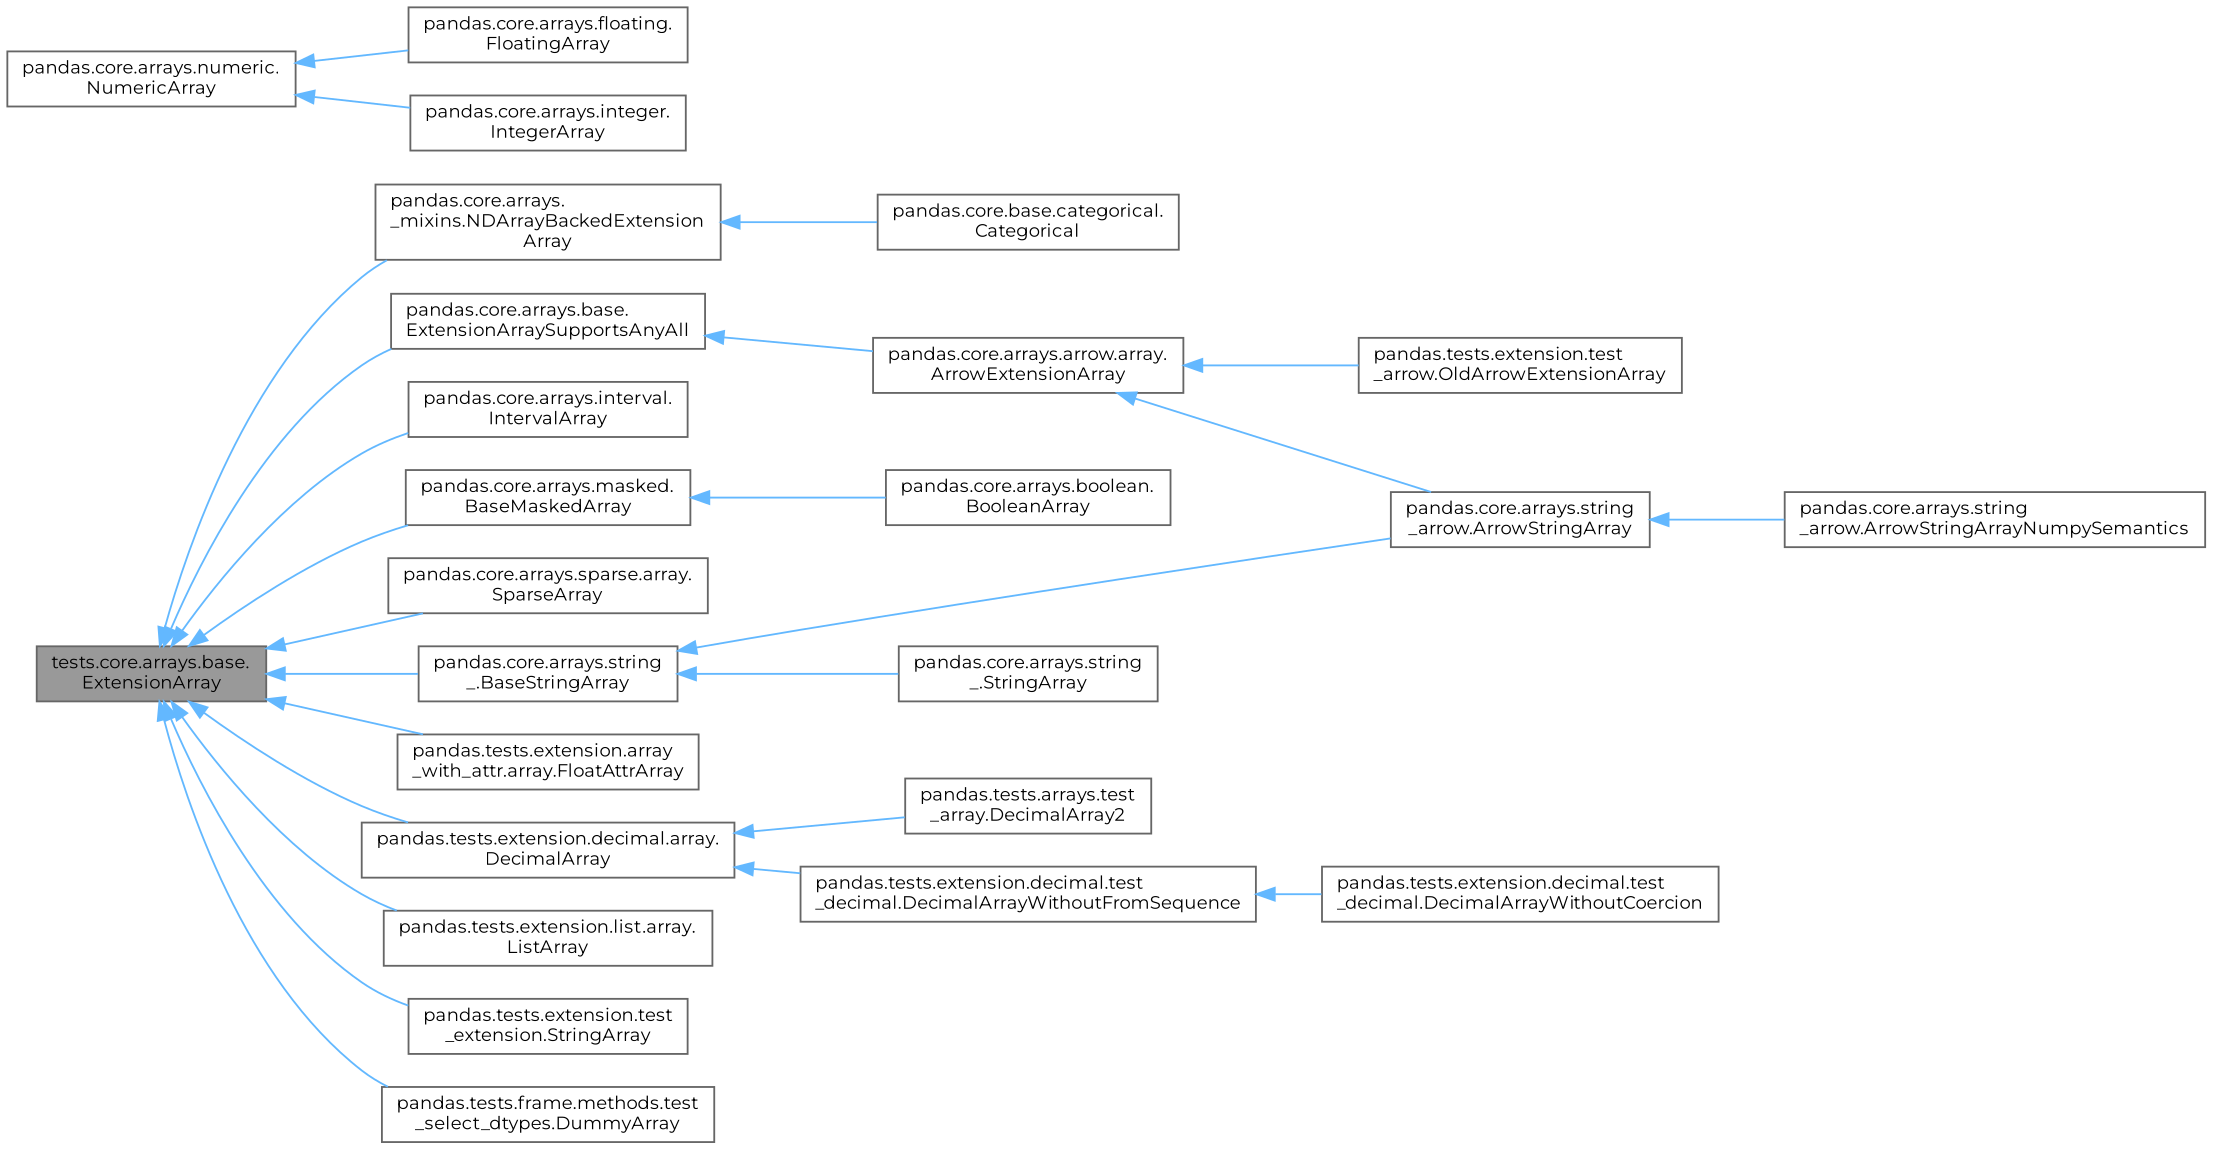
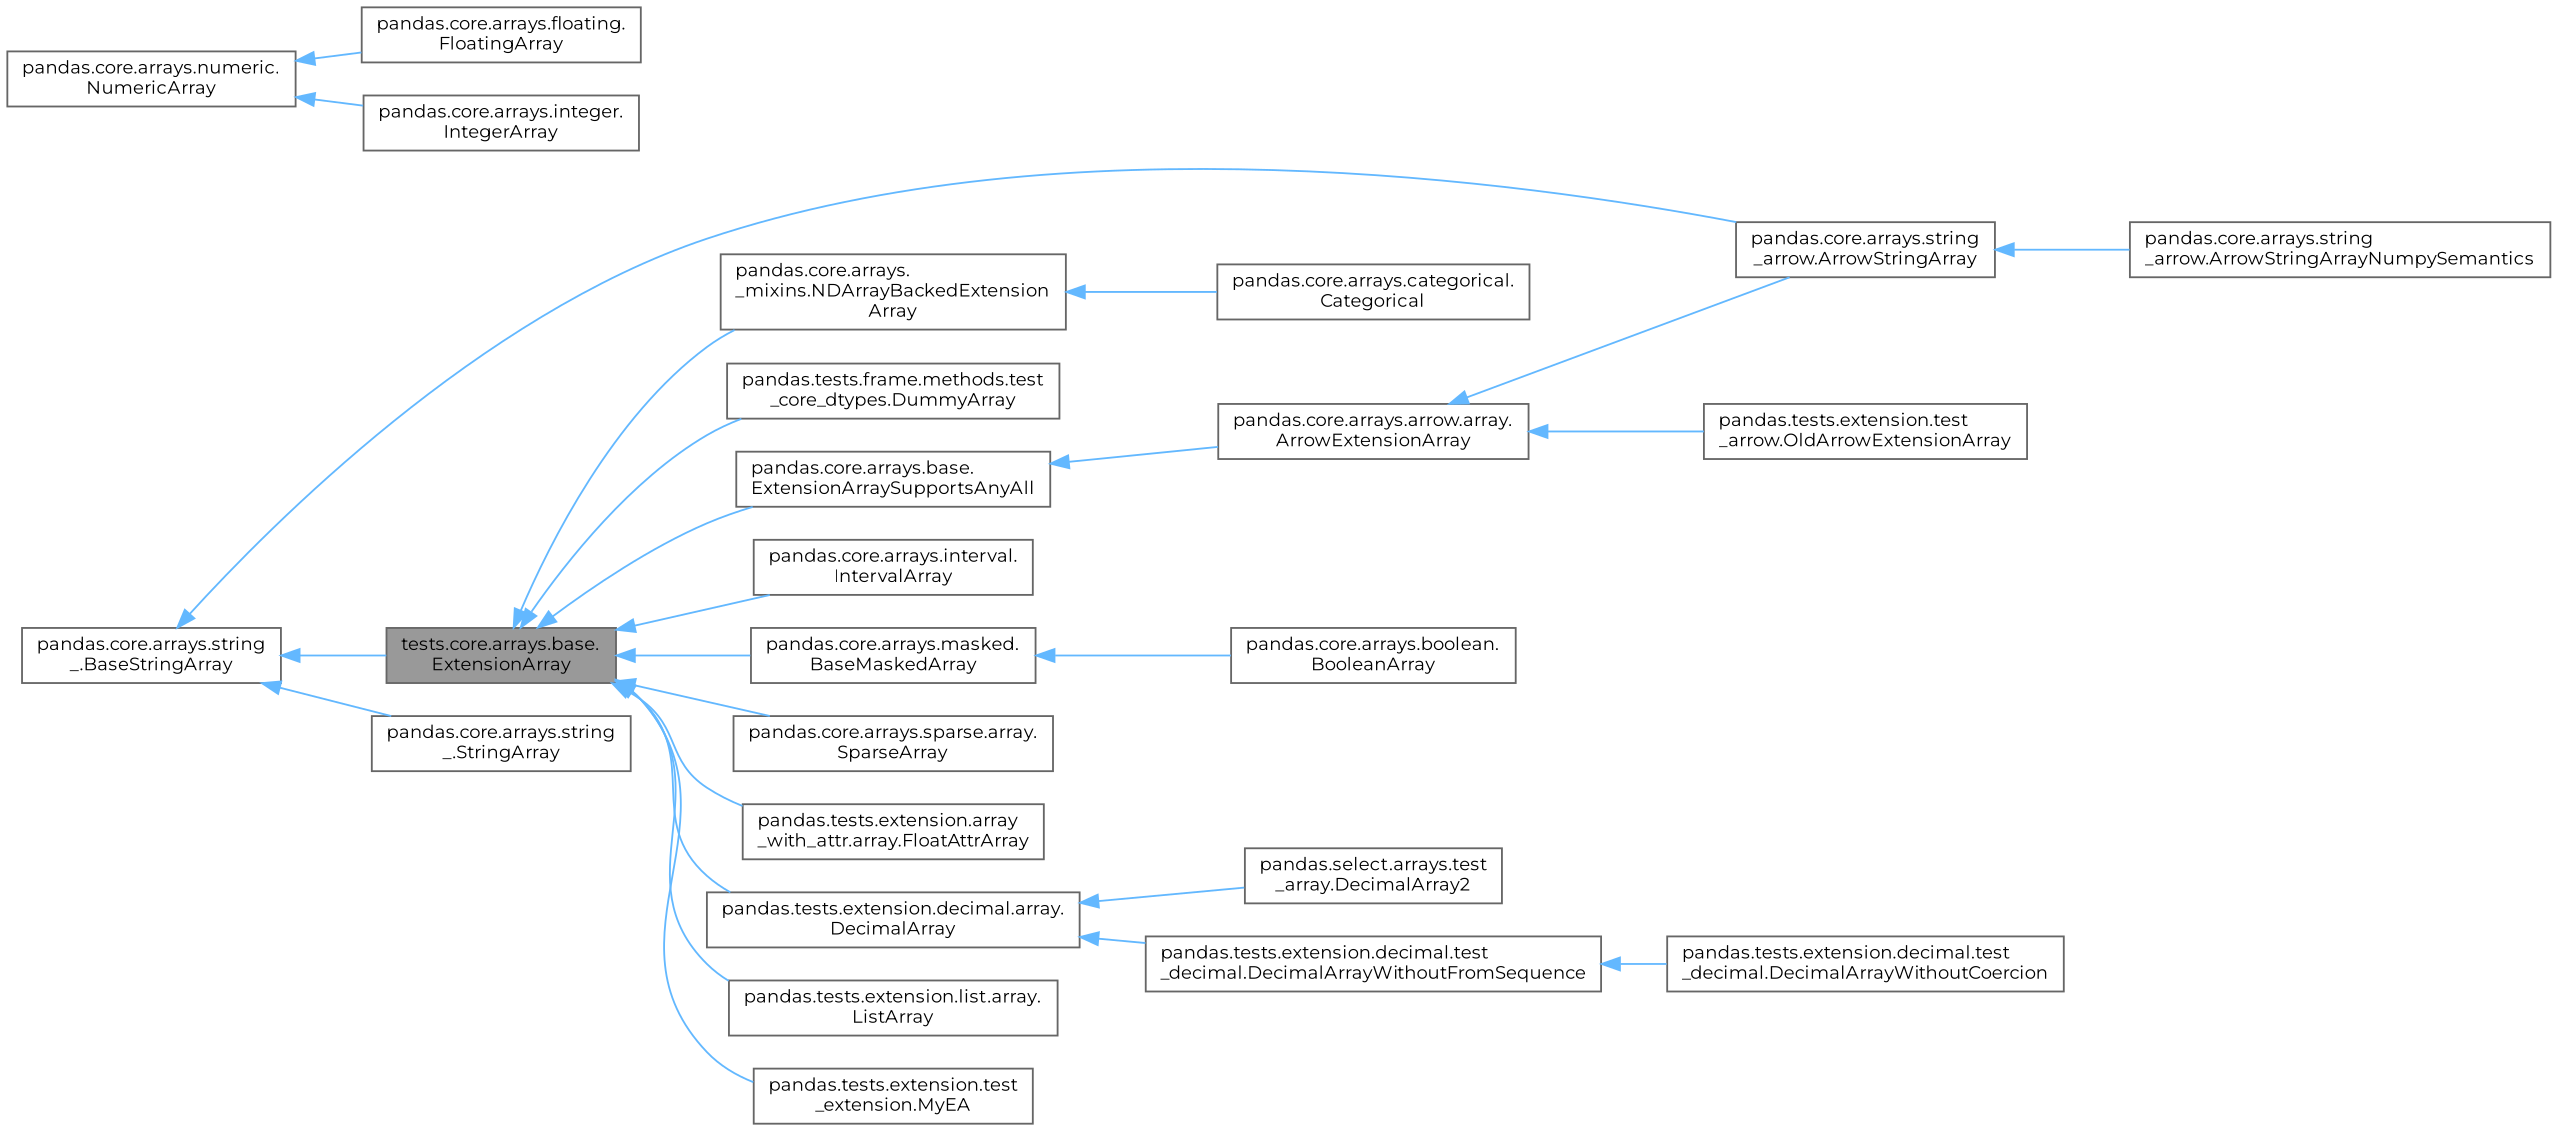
node "pandas.core.base.categorical. Categorical": label "pandas.core.base.categorical. Categorical" -> "pandas.core.arrays.categorical. Categorical"
edge "pandas.core.arrays.string _.BaseStringArray" -> "tests.core.arrays.base. ExtensionArray": reversed
node "pandas.tests.arrays.test _array.DecimalArray2": label "pandas.tests.arrays.test _array.DecimalArray2" -> "pandas.select.arrays.test _array.DecimalArray2"
node "pandas.tests.extension.test _extension.StringArray": label "pandas.tests.extension.test _extension.StringArray" -> "pandas.tests.extension.test _extension.MyEA"
node "pandas.tests.frame.methods.test _select_dtypes.DummyArray": label "pandas.tests.frame.methods.test _select_dtypes.DummyArray" -> "pandas.tests.frame.methods.test _core_dtypes.DummyArray"
